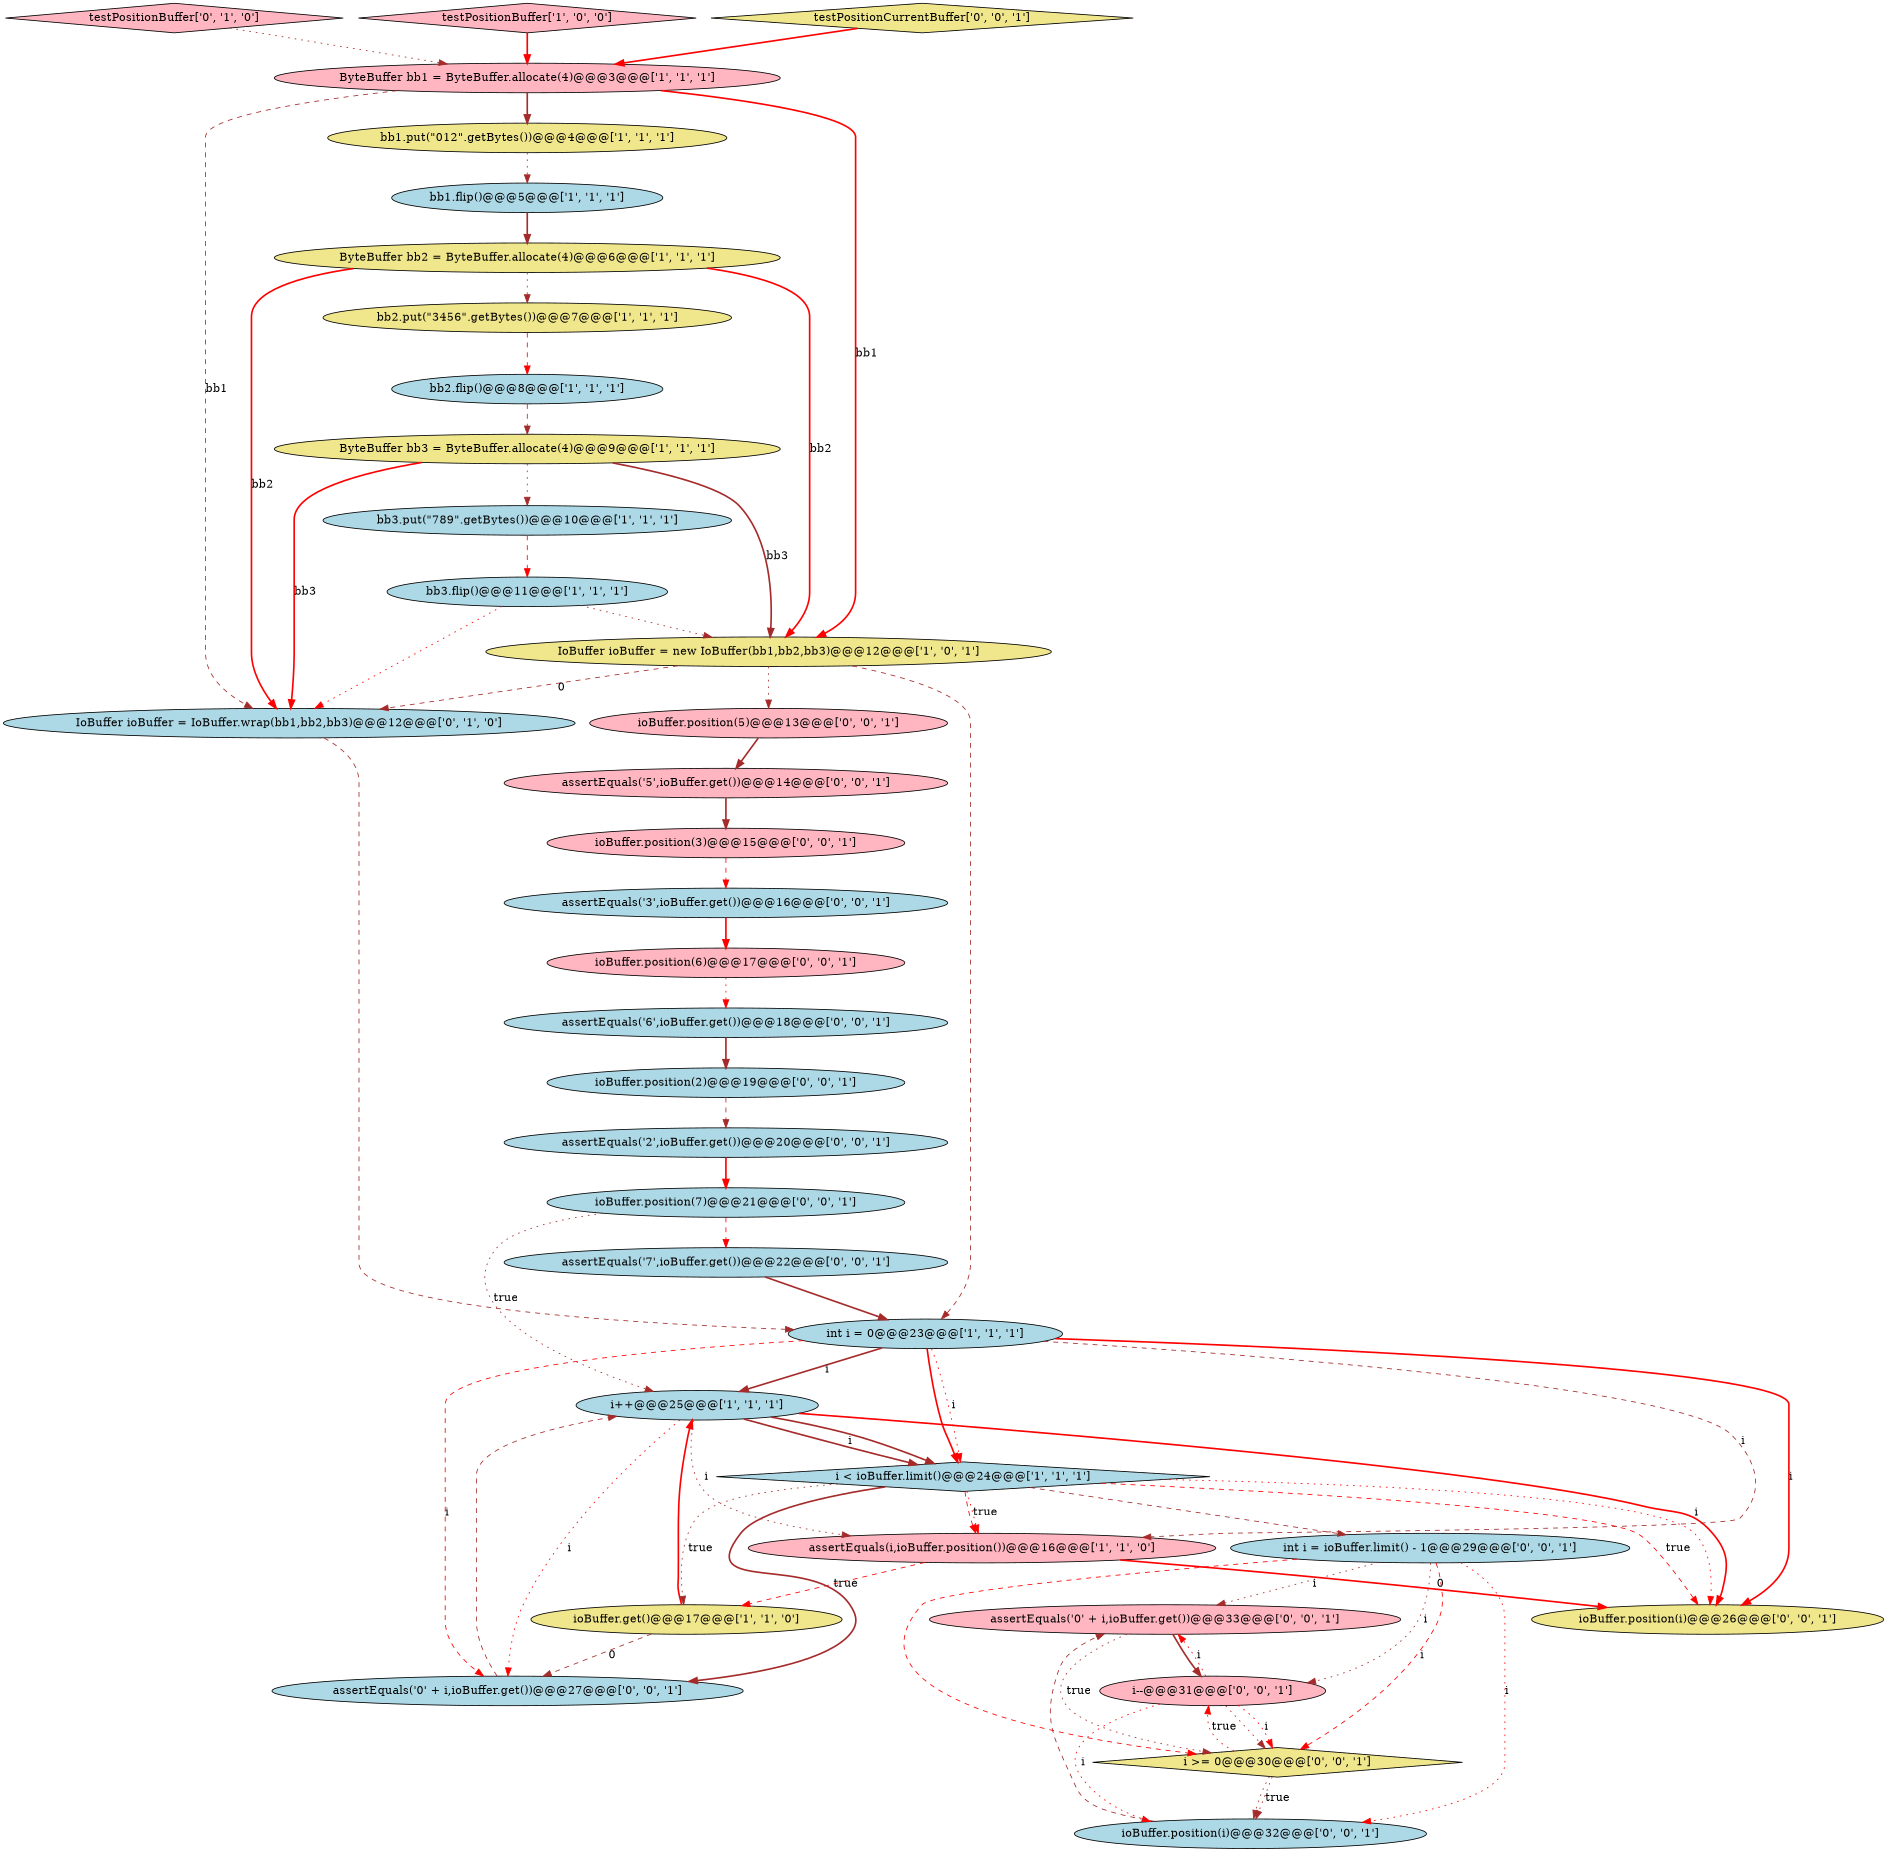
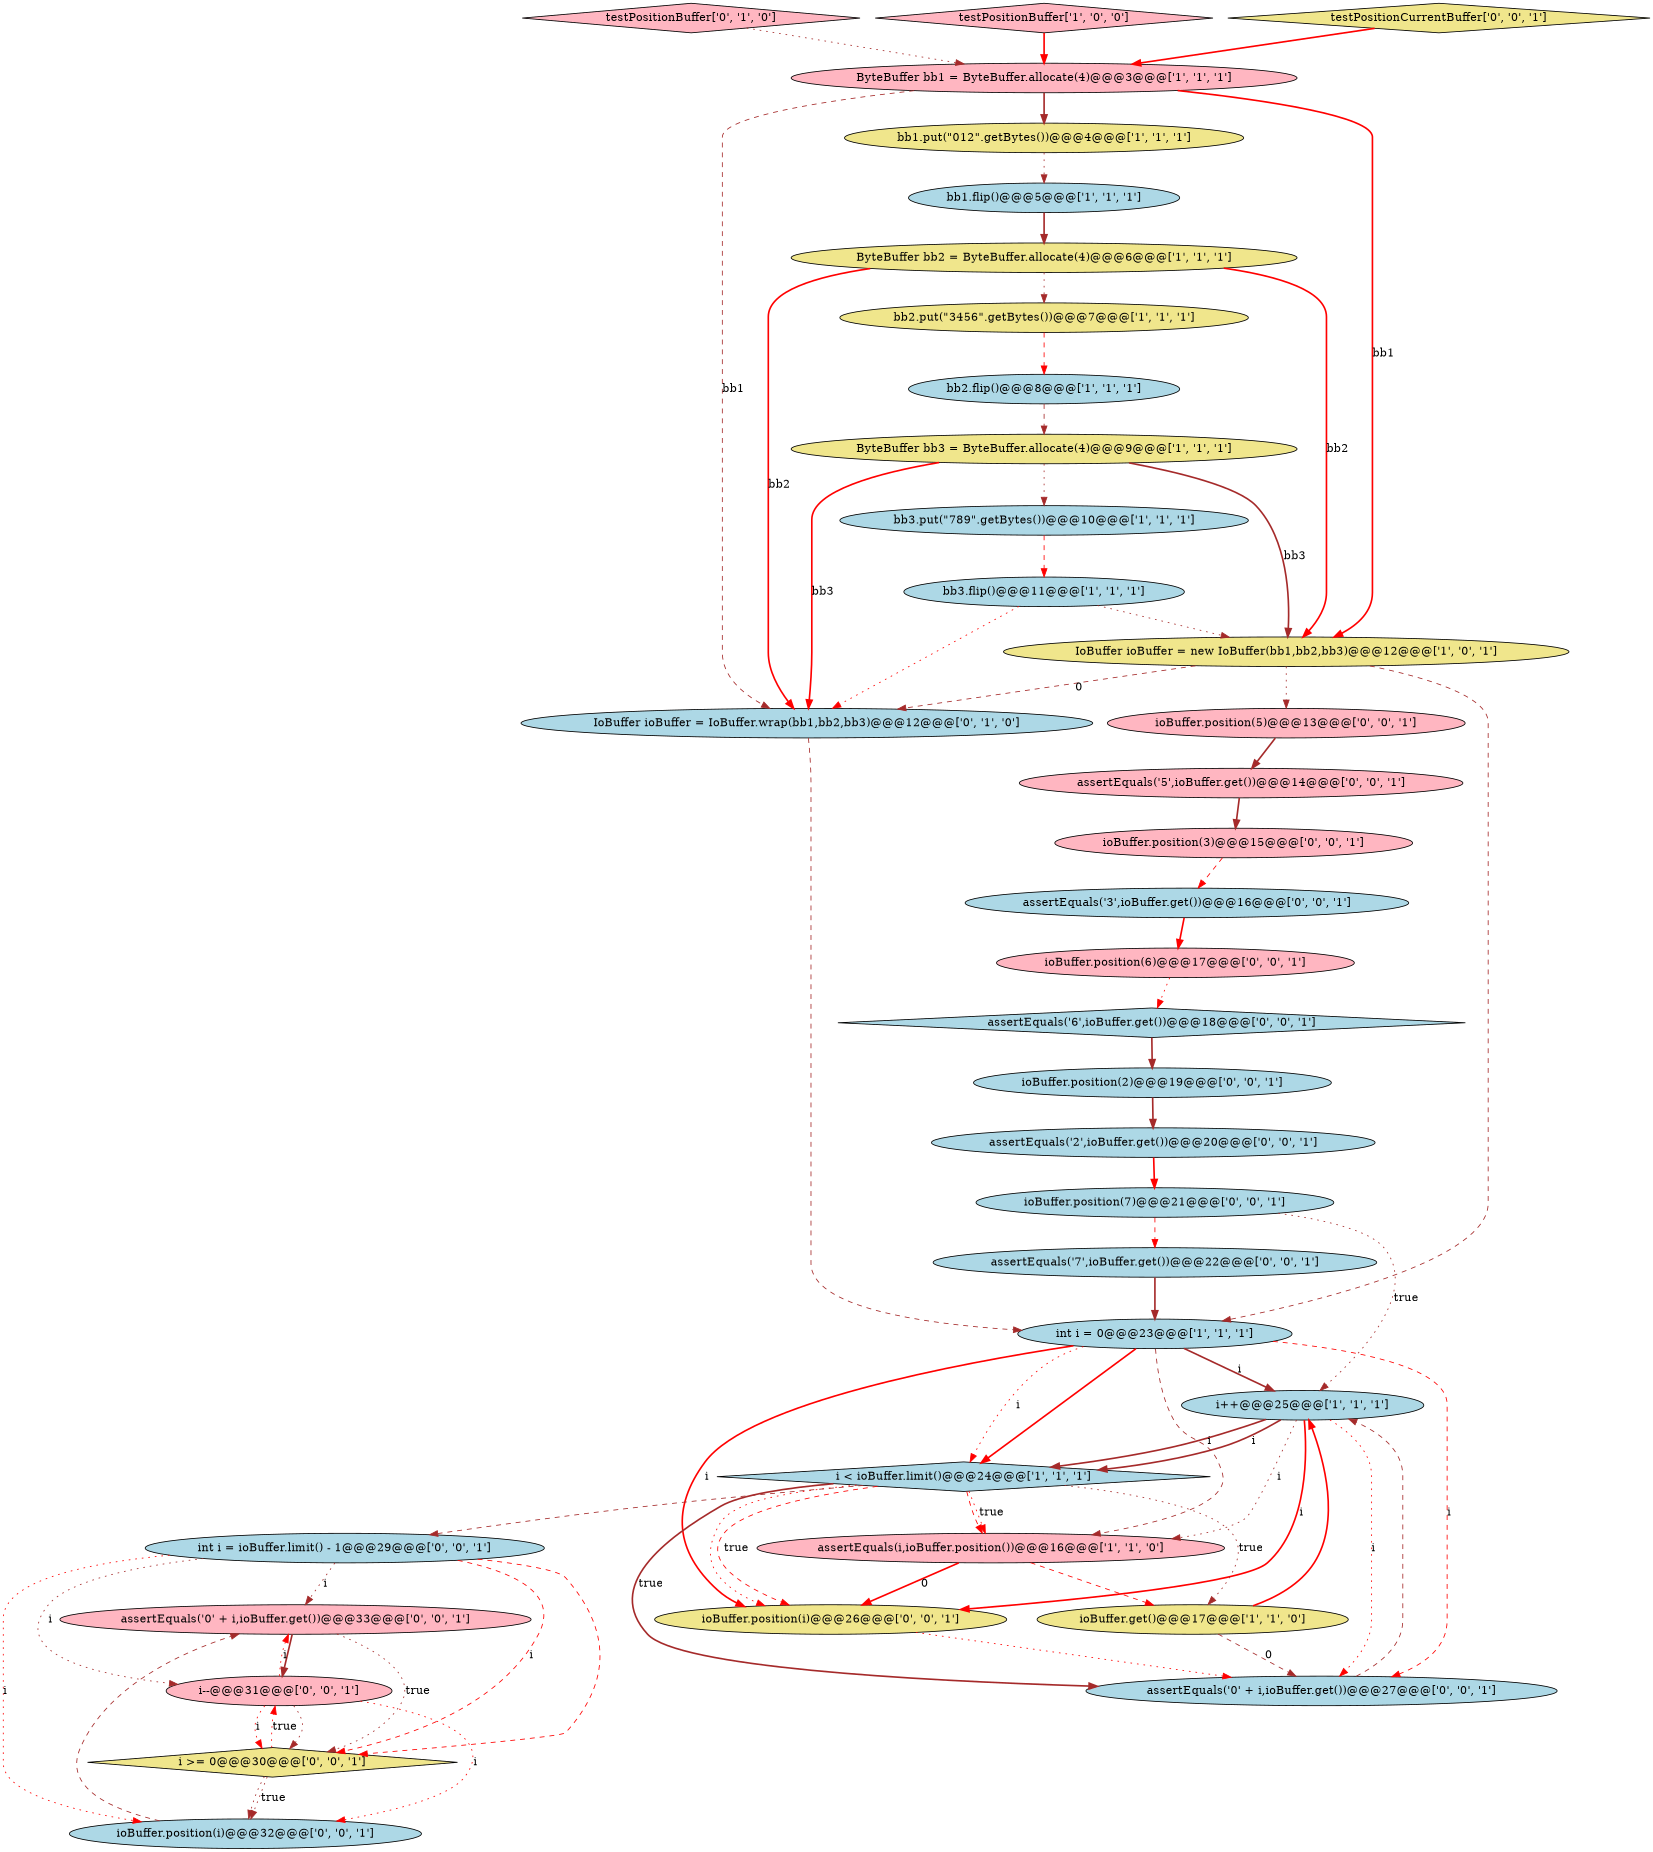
node "assertEquals('6',ioBuffer.get())@@@18@@@['0', '0', '1']": shape ellipse -> diamond
edge "ioBuffer.position(2)@@@19@@@['0', '0', '1']" -> "assertEquals('2',ioBuffer.get())@@@20@@@['0', '0', '1']": style dashed -> bold
edge "ioBuffer.position(i)@@@26@@@['0', '0', '1']" -> "assertEquals('0' + i,ioBuffer.get())@@@27@@@['0', '0', '1']": added
